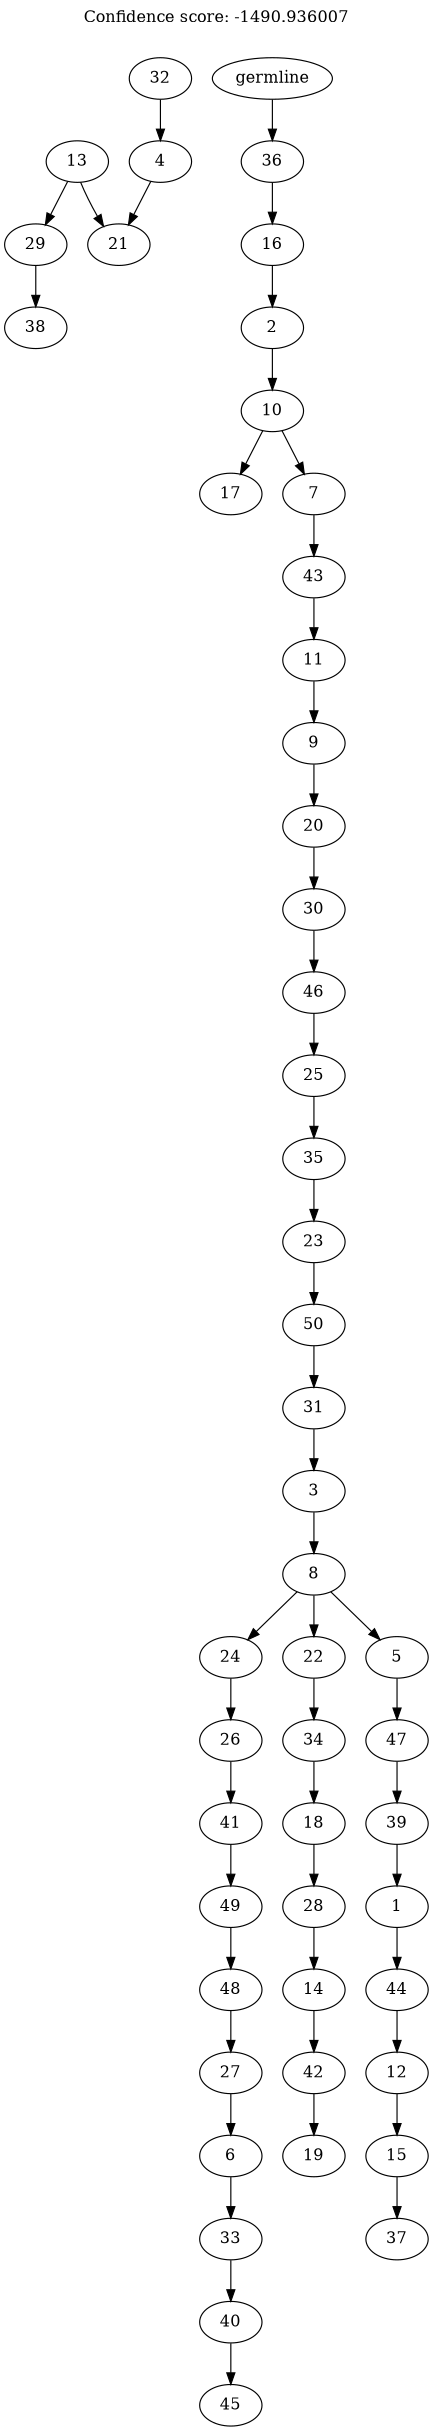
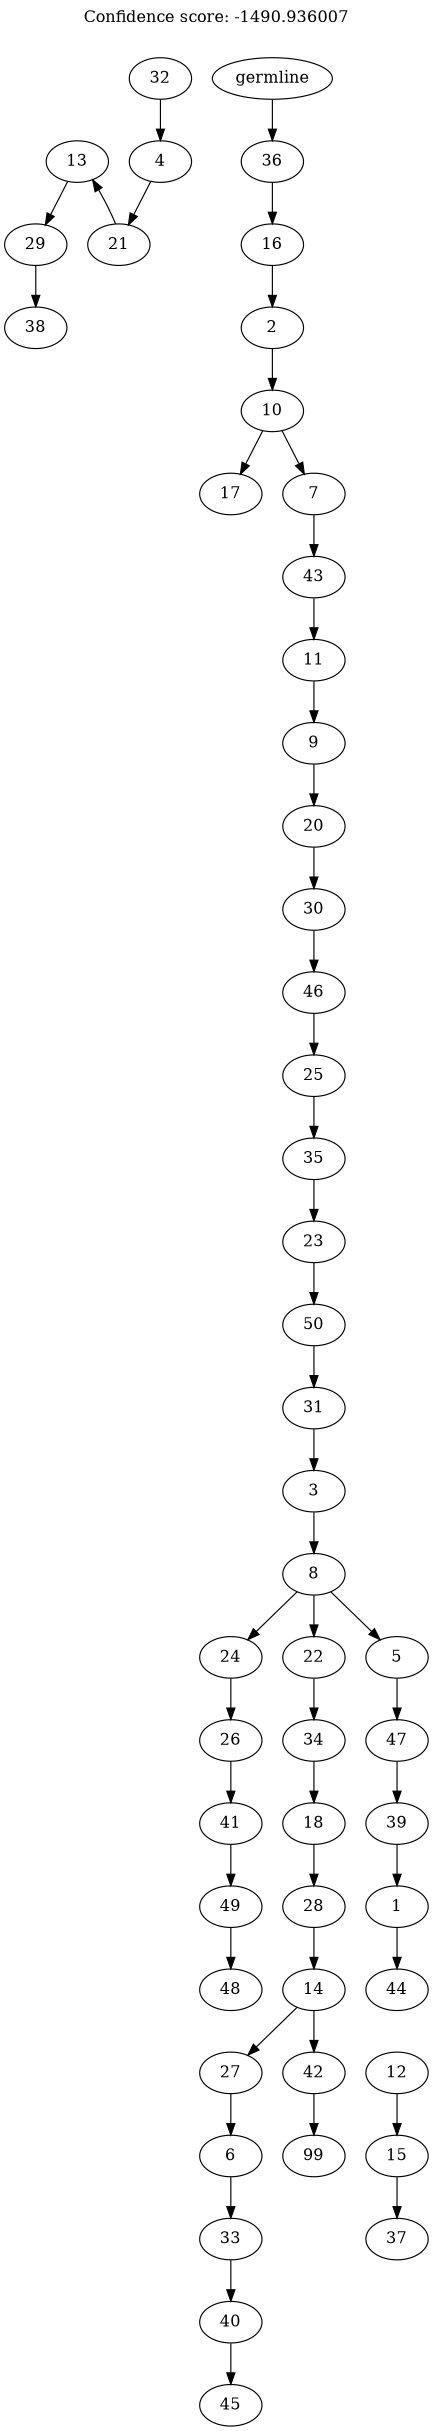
edge "13" -> "21": reversed
edge "48" -> "27": now "14" -> "27"
edge "44" -> "12": removed
node "19": label "19" -> "99"
